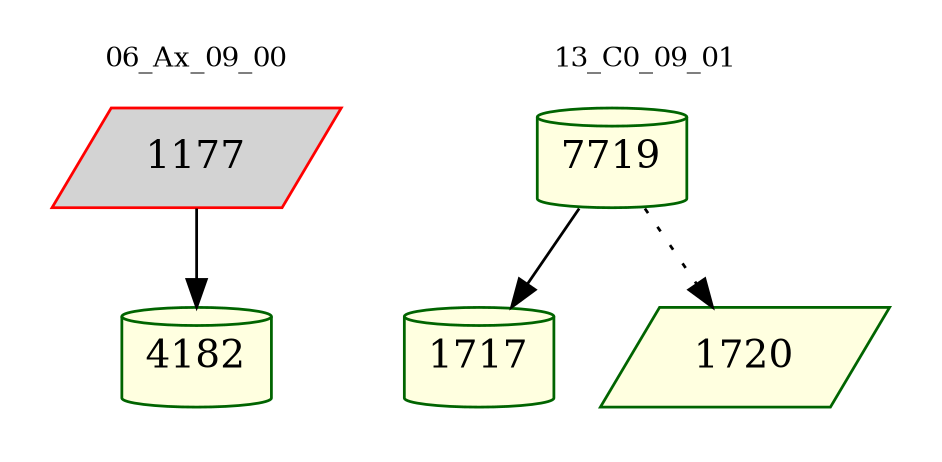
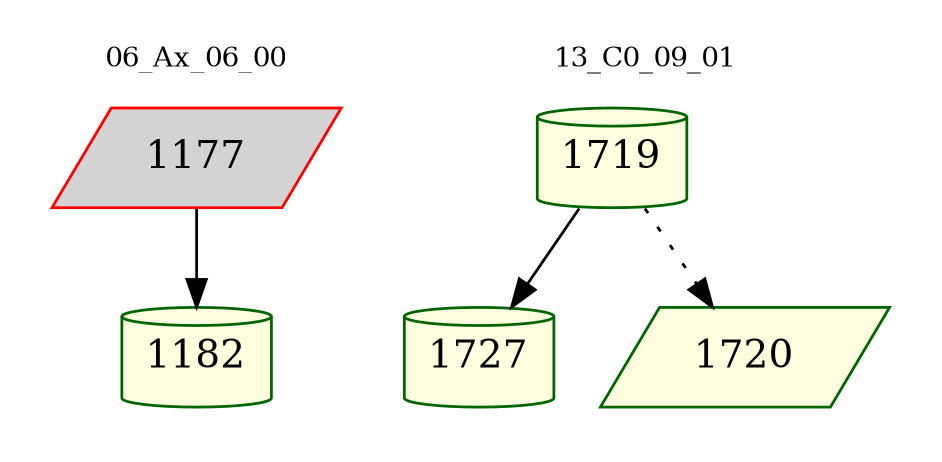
cluster "06_Ax_09_00": label "06_Ax_09_00" -> "06_Ax_06_00"
node "7719": label "7719" -> "1719"
node "4182": label "4182" -> "1182"
node "1717": label "1717" -> "1727"
